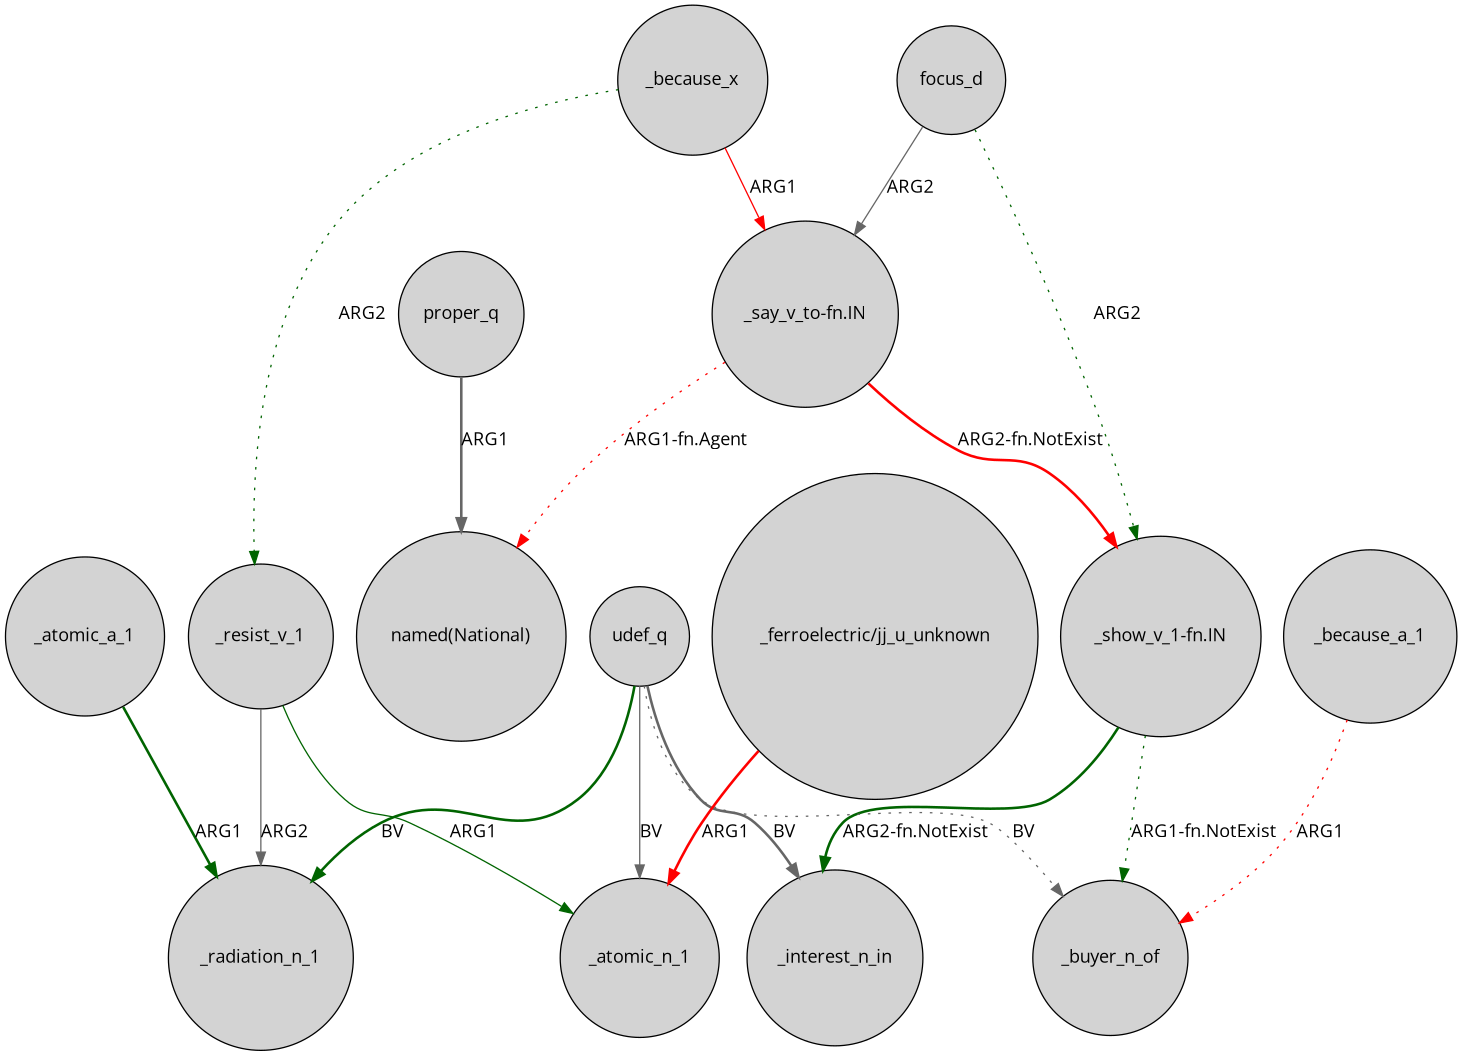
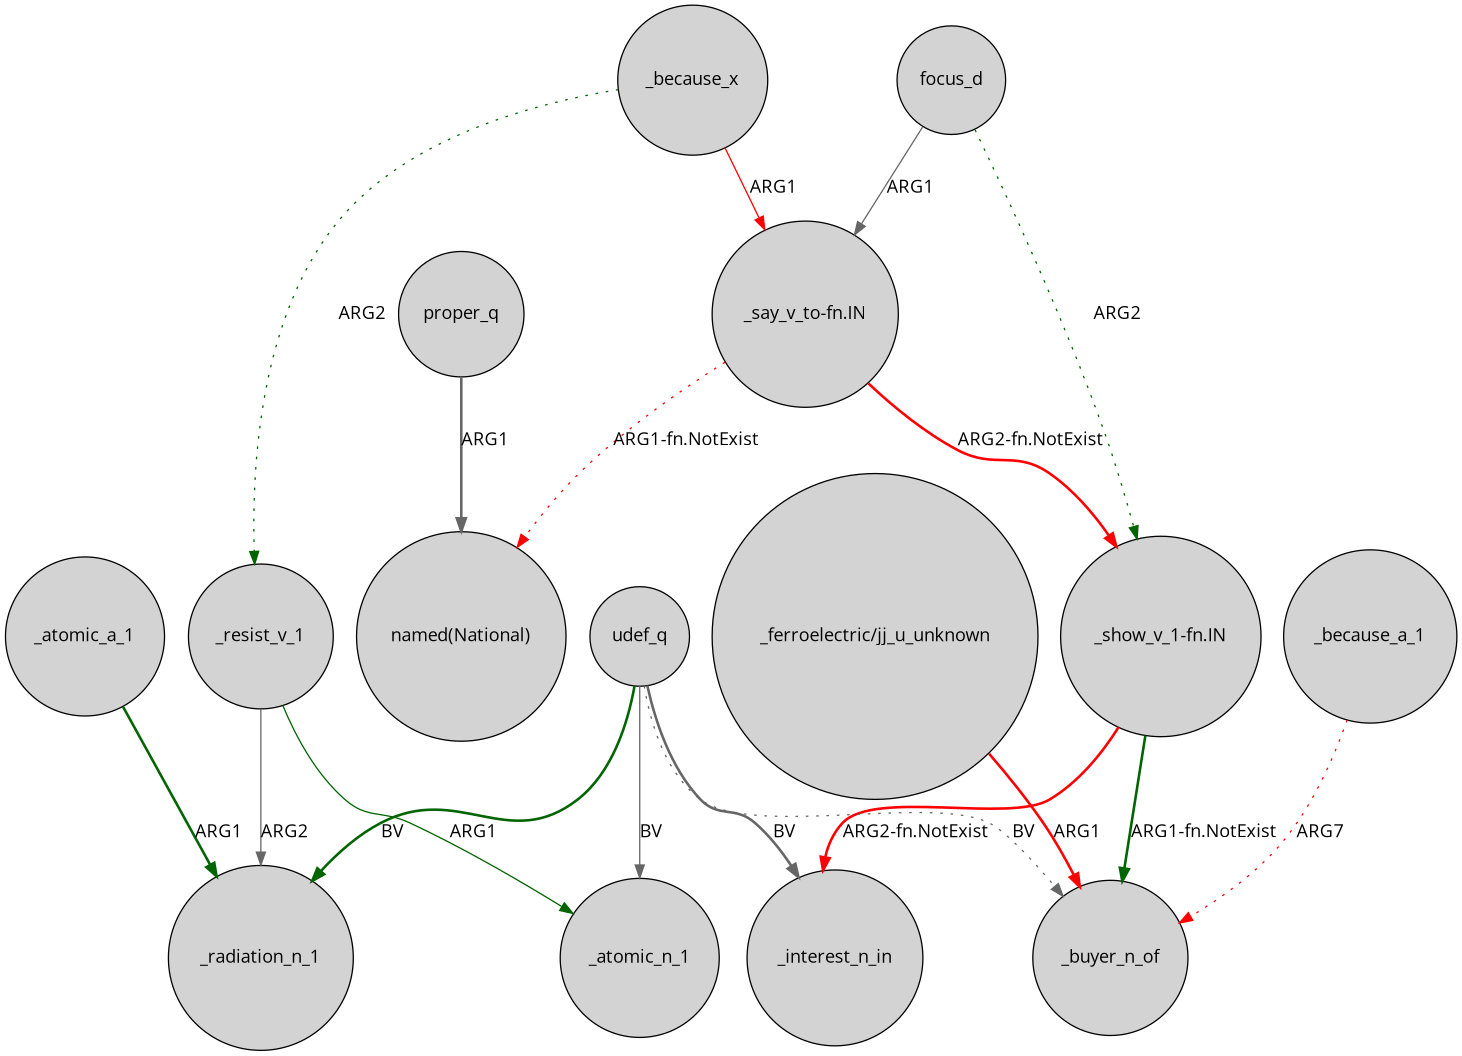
edge "focus_d" -> "_say_v_to-fn.IN": label "ARG2" -> "ARG1"
edge "_say_v_to-fn.IN" -> "named(National)": label "ARG1-fn.Agent" -> "ARG1-fn.NotExist"
edge "_show_v_1-fn.IN" -> "_buyer_n_of": style dotted -> bold
edge "_show_v_1-fn.IN" -> "_interest_n_in": color darkgreen -> red
edge "_ferroelectric/jj_u_unknown" -> "_atomic_n_1": now "_ferroelectric/jj_u_unknown" -> "_buyer_n_of"
edge "_because_a_1" -> "_buyer_n_of": label "ARG1" -> "ARG7"
